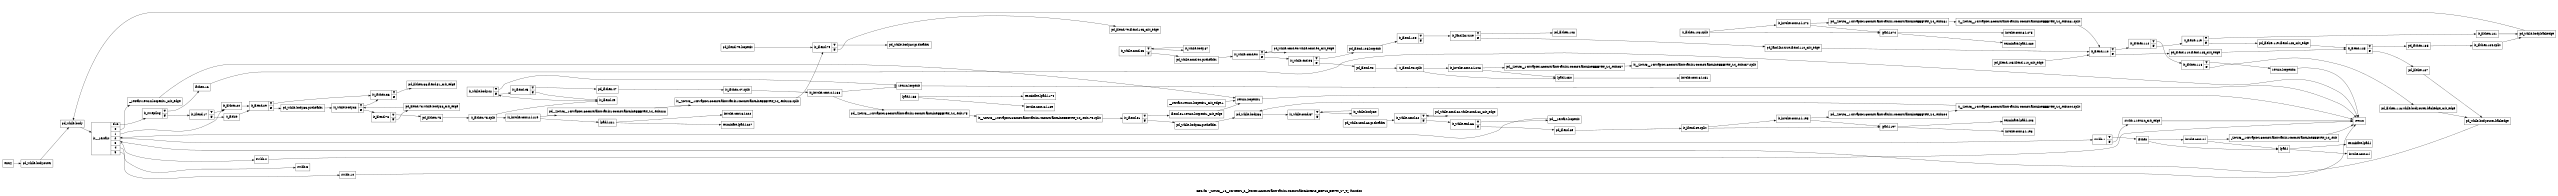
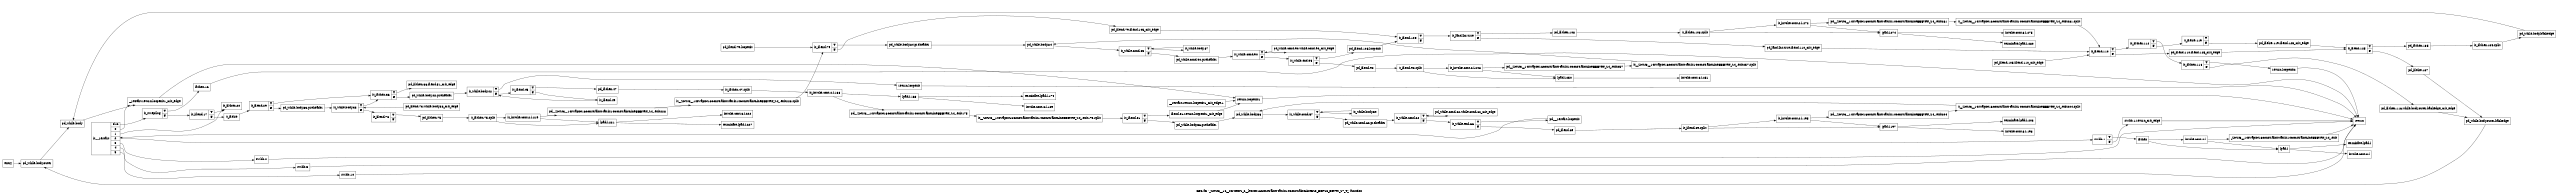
edge "pd_if.end.79.if.end.105_crit_edge" -> "it_if.end.105": added
edge "pd_if.then.108" -> "it_if.then.108.split": added
node "it_if.then.121": removed
node "pd_while.body.84": added
edge "it_invoke.cont.2.i.166" -> "return.loopexit": now "it_invoke.cont.2.i.166" -> "lpad.i.168"
node "pd_while.body.42.preheader": added
edge "it_if.then.20" -> "it_if.end.29": removed
edge "it_if.then.75.split" -> "it_if.end.49": now "it_if.then.75.split" -> "lpad.i.221"
edge "it_if.end.73" -> "pd_if.end.73.while.body.33_crit_edge": removed
edge "it_while.cond.57" -> "pd_while.cond.62.preheader": added
edge "pd_while.body" -> "it___restart": now "pd_while.body" -> "__restart.return.loopexit1_crit_edge"
edge "pd_while.body.outer.backedge" -> "it___restart": now "pd_while.body.outer.backedge" -> "pd_while.body.outer"
edge "sw.bb.5" -> "return": added
